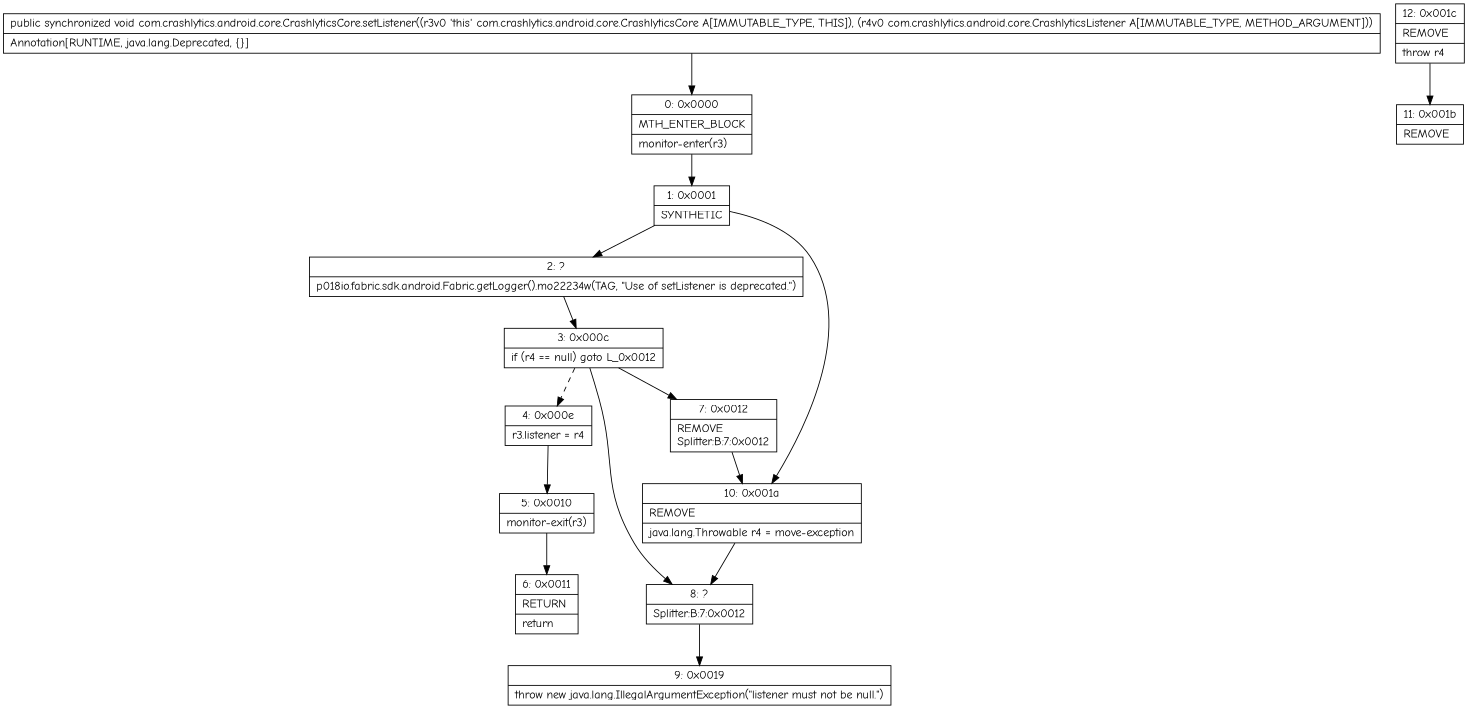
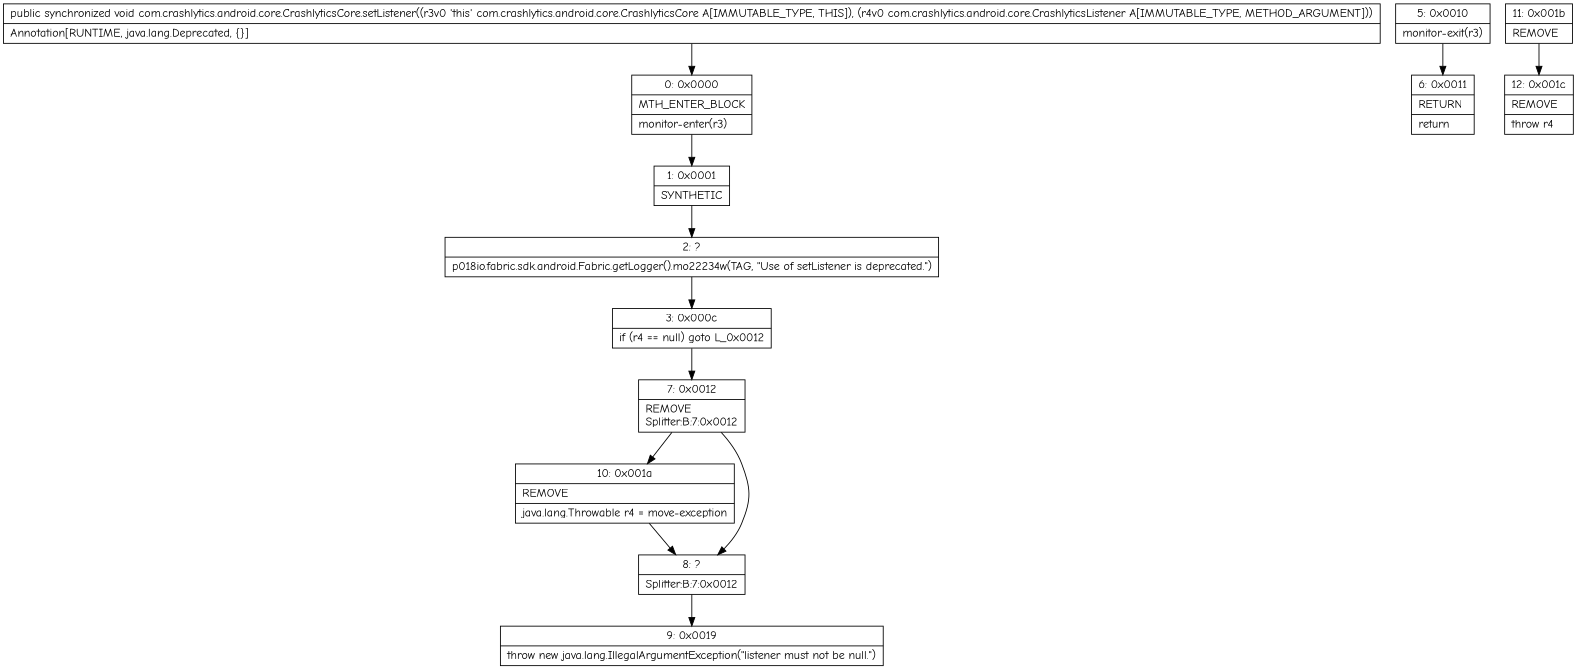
edge "12: 0x001c" -> "11: 0x001b": reversed
edge "1: 0x0001" -> "10: 0x001a": removed
node "4: 0x000e": removed
edge "3: 0x000c" -> "8: ?": now "7: 0x0012" -> "8: ?"
